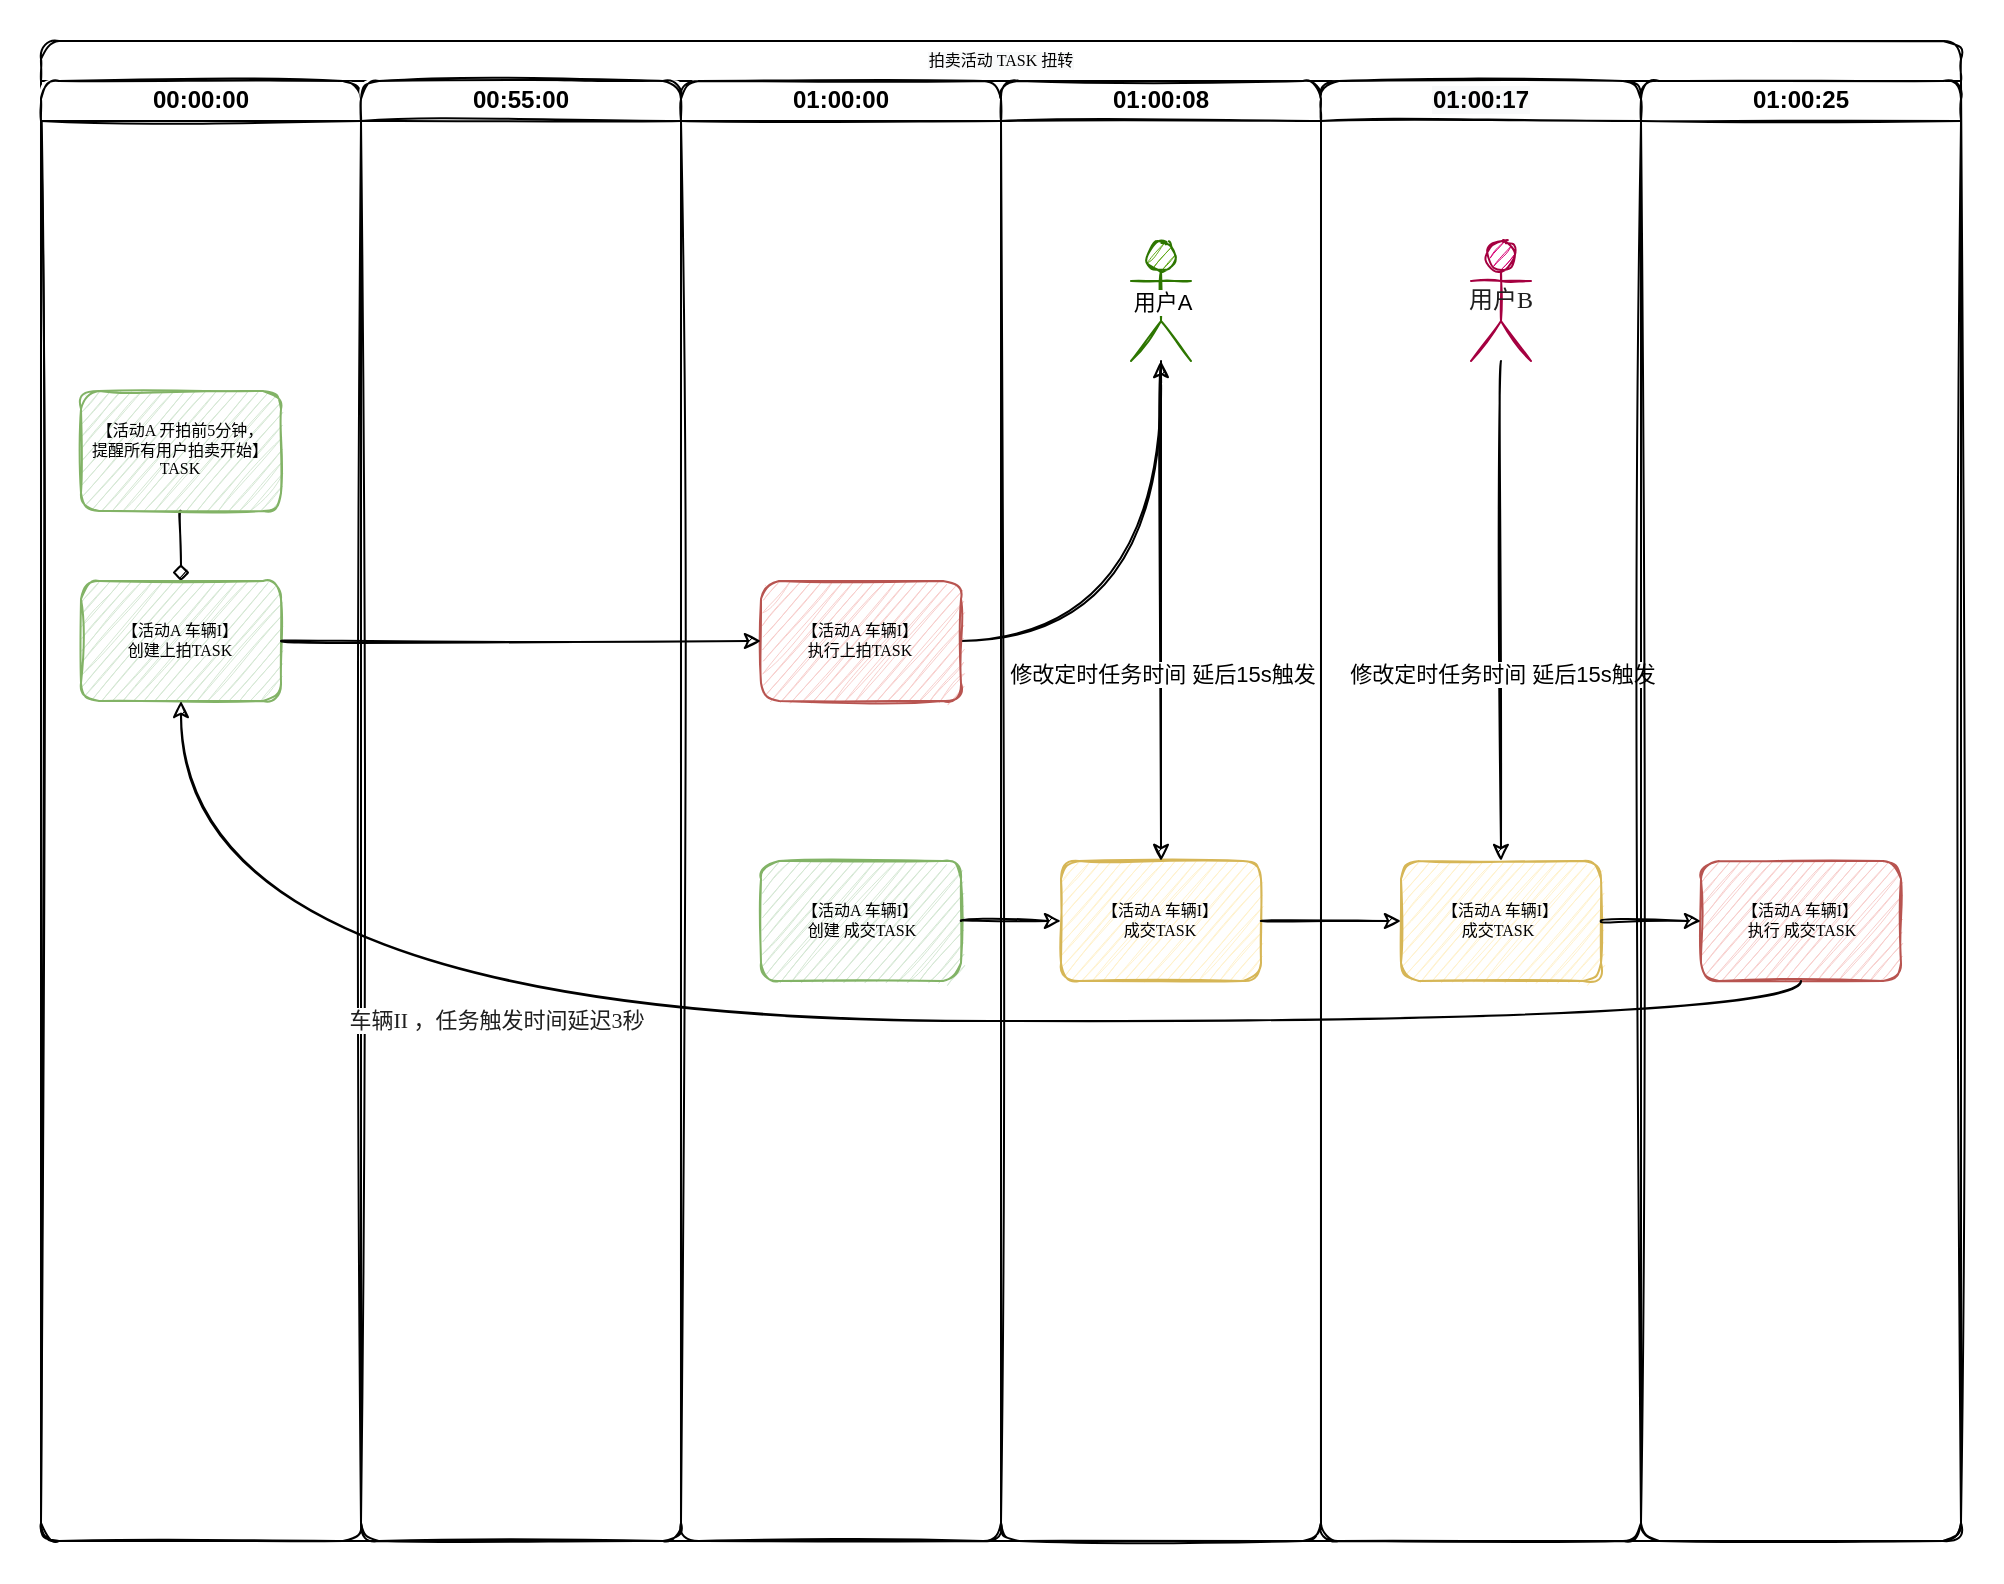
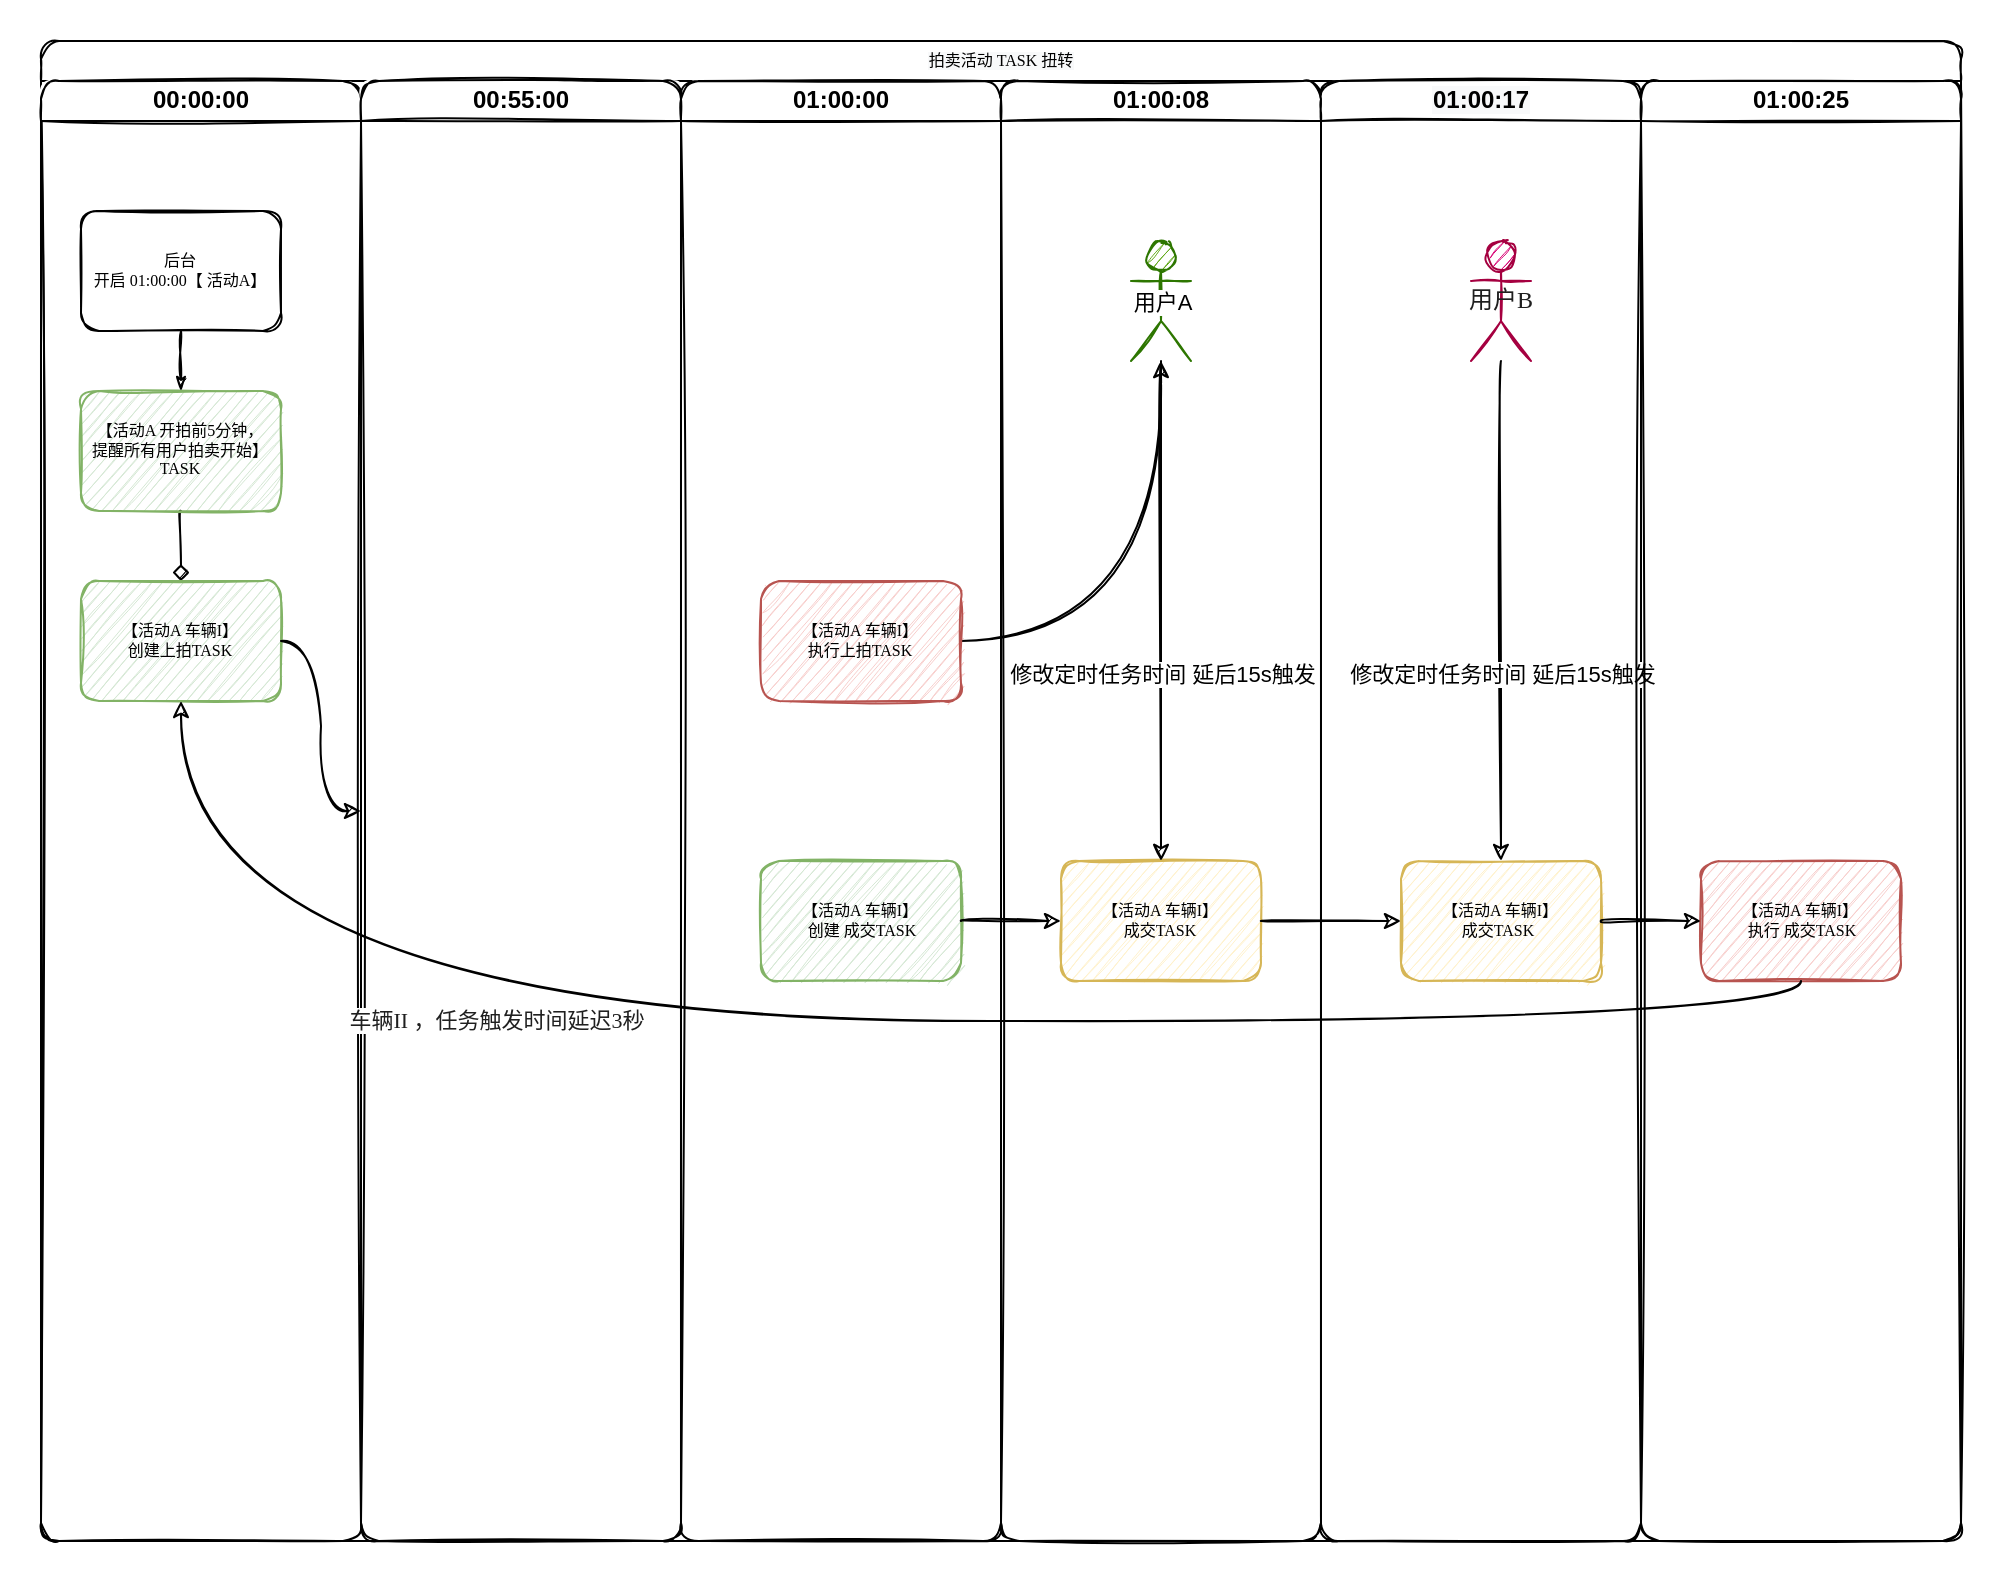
node "后台 开启 01:00:00【 活动A】": added
edge "后台 开启 01:00:00【 活动A】" -> "【活动A 开拍前5分钟， 提醒所有用户拍卖开始】 TASK": added
edge "【活动A 车辆I】 创建上拍TASK" -> "【活动A 车辆I】 执行上拍TASK": now "【活动A 车辆I】 创建上拍TASK" -> "00:55:00"
